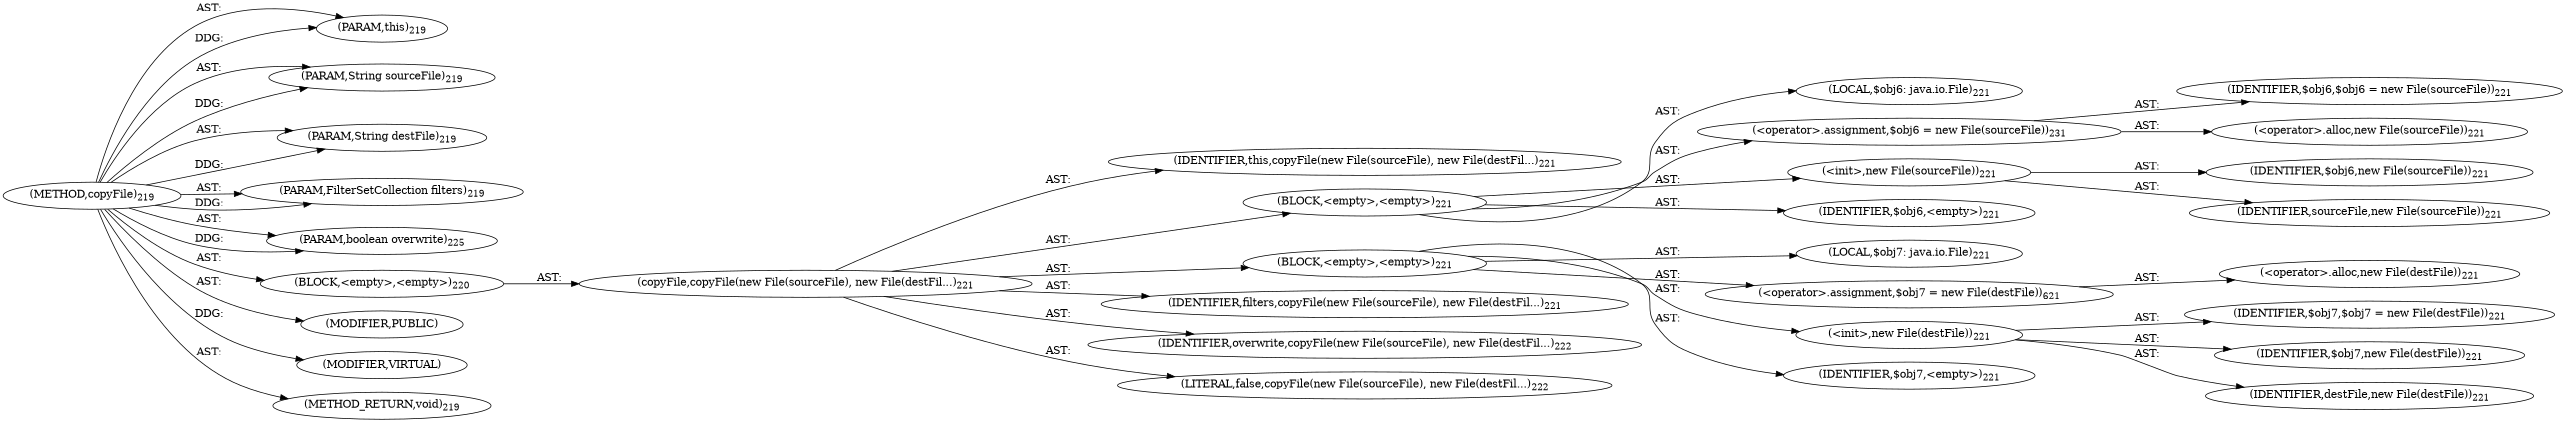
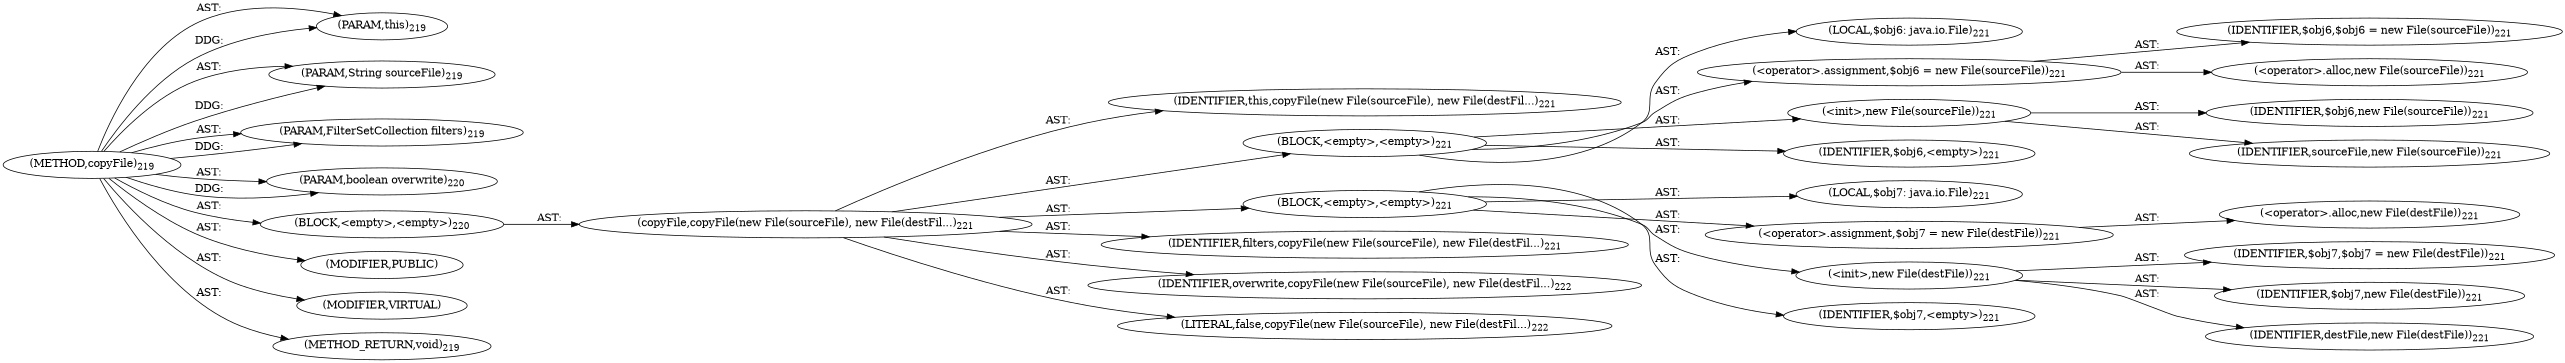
node "(<operator>.assignment,$obj6 = new File(sourceFile))": text "231" -> "221"
node "(PARAM,String destFile)": removed
node "(PARAM,boolean overwrite)": text "225" -> "220"
node "(<operator>.assignment,$obj7 = new File(destFile))": text "621" -> "221"
edge "(METHOD,copyFile)" -> "(MODIFIER,VIRTUAL)": label "DDG: " -> "AST: "
